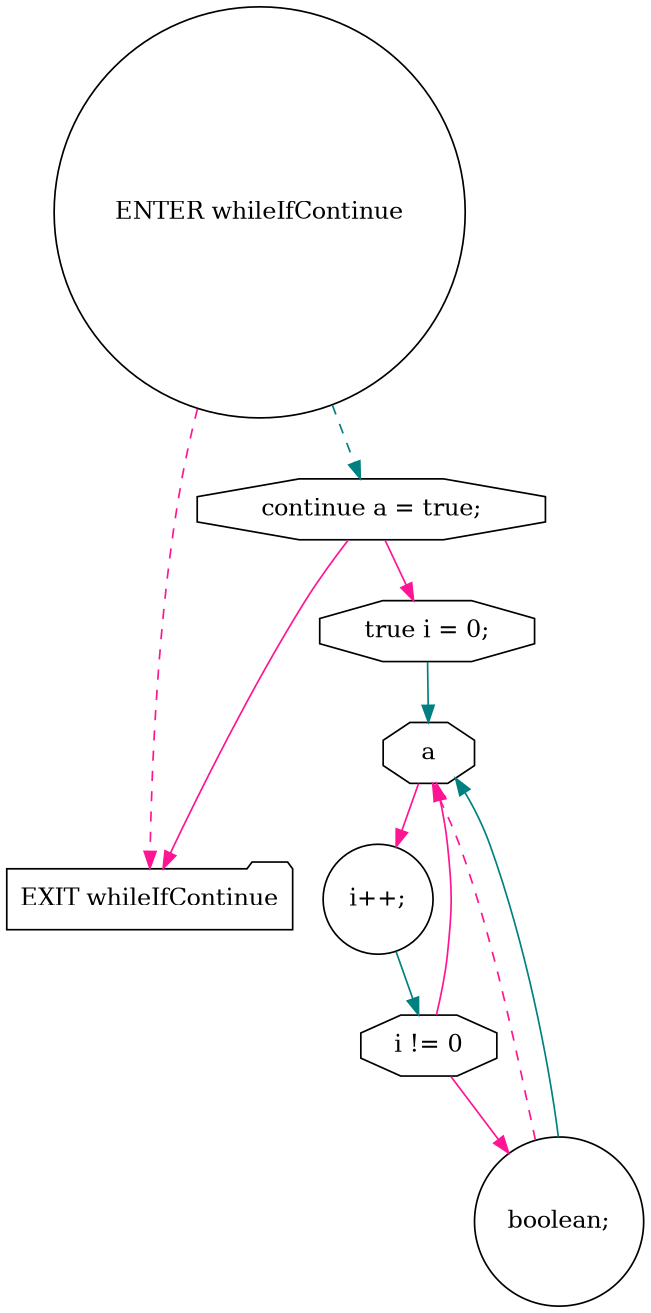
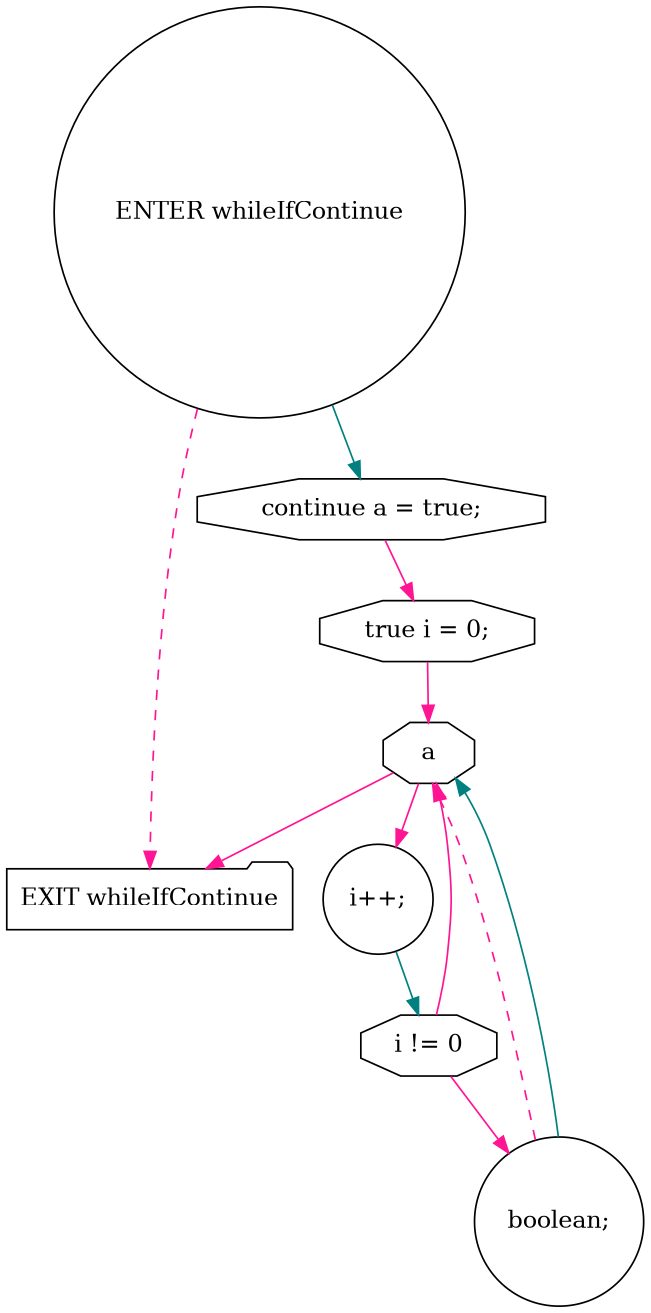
edge "ENTER whileIfContinue" -> "continue a = true;": style dashed -> solid
edge "true i = 0;" -> "a": color teal -> deeppink
edge "continue a = true;" -> "EXIT whileIfContinue": now "a" -> "EXIT whileIfContinue"
